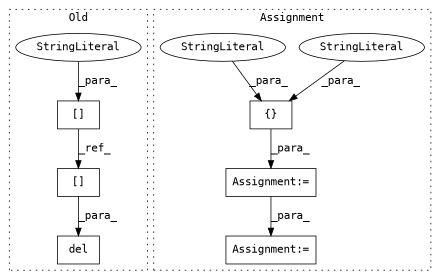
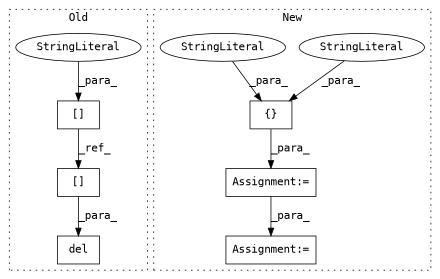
cluster "Assignment": label "Assignment" -> "New"
